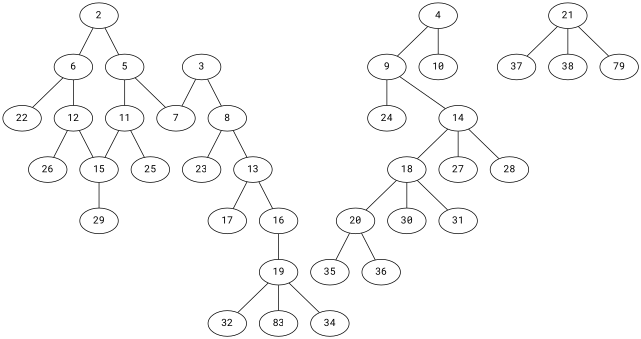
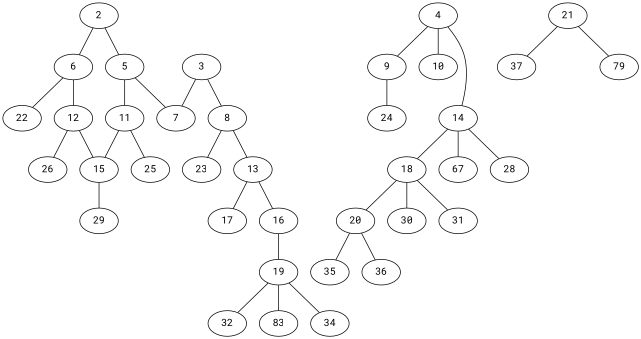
node "38": removed
edge "9" -- "14": now "4" -- "14"
node "27": label "27" -> "67"
